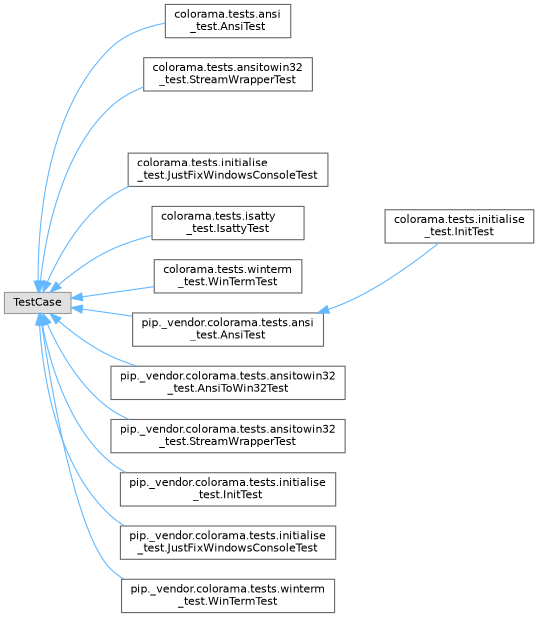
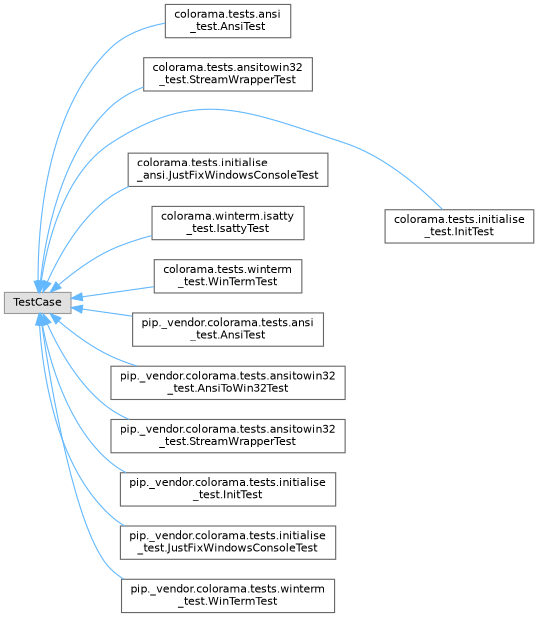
node "colorama.tests.initialise _test.JustFixWindowsConsoleTest": label "colorama.tests.initialise _test.JustFixWindowsConsoleTest" -> "colorama.tests.initialise _ansi.JustFixWindowsConsoleTest"
node "colorama.tests.isatty _test.IsattyTest": label "colorama.tests.isatty _test.IsattyTest" -> "colorama.winterm.isatty _test.IsattyTest"
edge "colorama.tests.initialise _test.InitTest" -> "pip._vendor.colorama.tests.ansi _test.AnsiTest": now "colorama.tests.initialise _test.InitTest" -> "TestCase"
